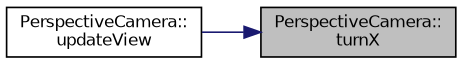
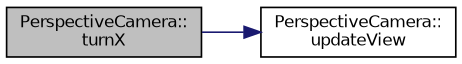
edge "PerspectiveCamera:: updateView" -> "PerspectiveCamera:: turnX": reversed
